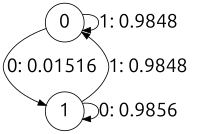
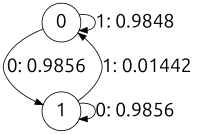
edge "0" -> "1": label "0: 0.01516  " -> "0: 0.9856   "
edge "1" -> "0": label "1: 0.9848   " -> "1: 0.01442  "
